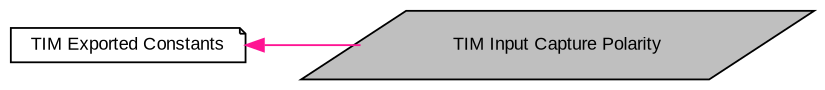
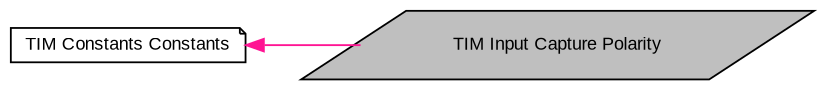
node "TIM Exported Constants": label "TIM Exported Constants" -> "TIM Constants Constants"
